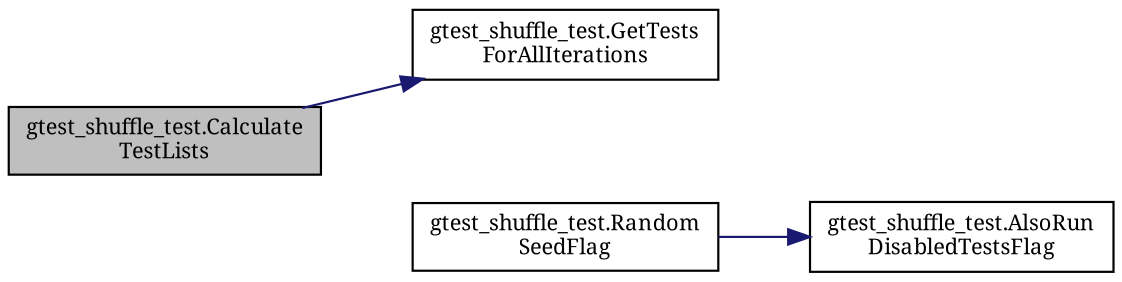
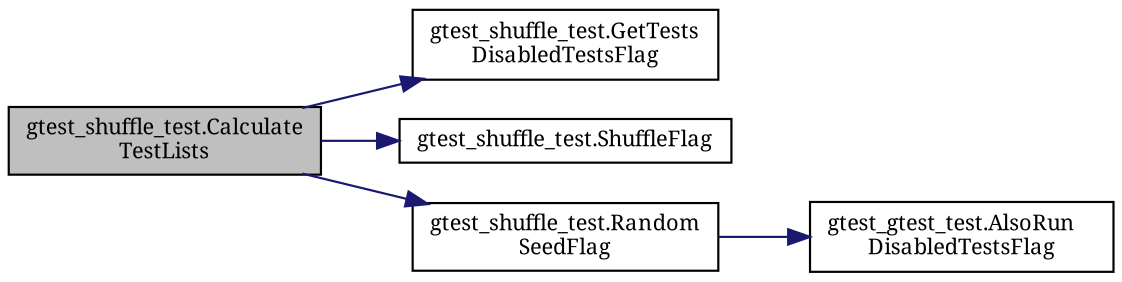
node "gtest_shuffle_test.GetTests ForAllIterations": label "gtest_shuffle_test.GetTests ForAllIterations" -> "gtest_shuffle_test.GetTests DisabledTestsFlag"
node "gtest_shuffle_test.ShuffleFlag": added
edge "gtest_shuffle_test.Calculate TestLists" -> "gtest_shuffle_test.Random SeedFlag": added
node "gtest_shuffle_test.AlsoRun DisabledTestsFlag": label "gtest_shuffle_test.AlsoRun DisabledTestsFlag" -> "gtest_gtest_test.AlsoRun DisabledTestsFlag"
